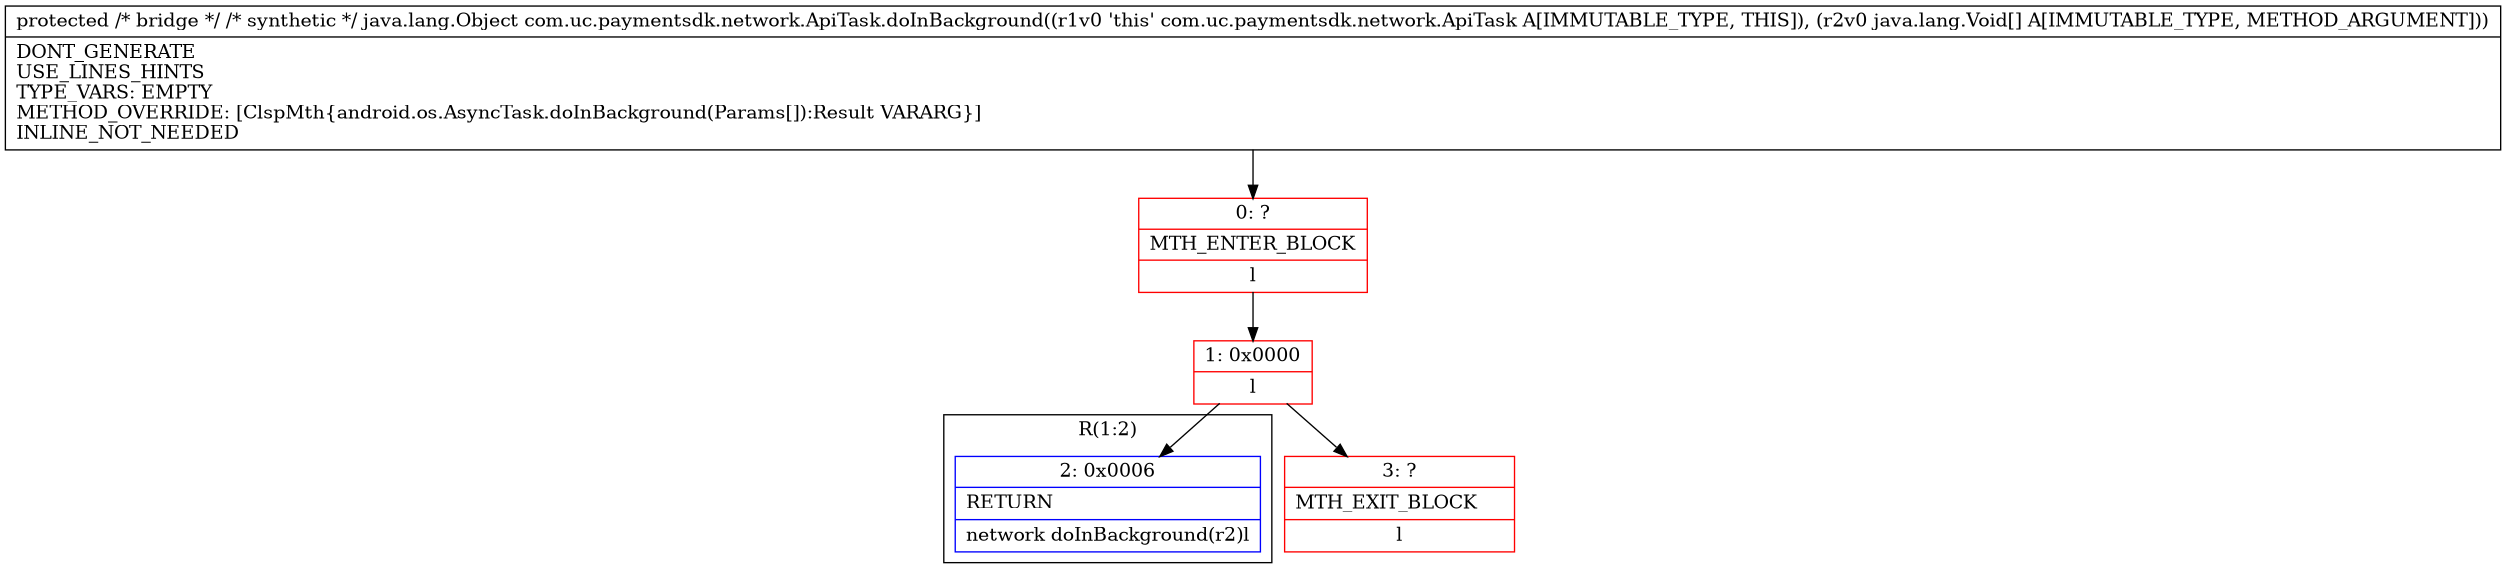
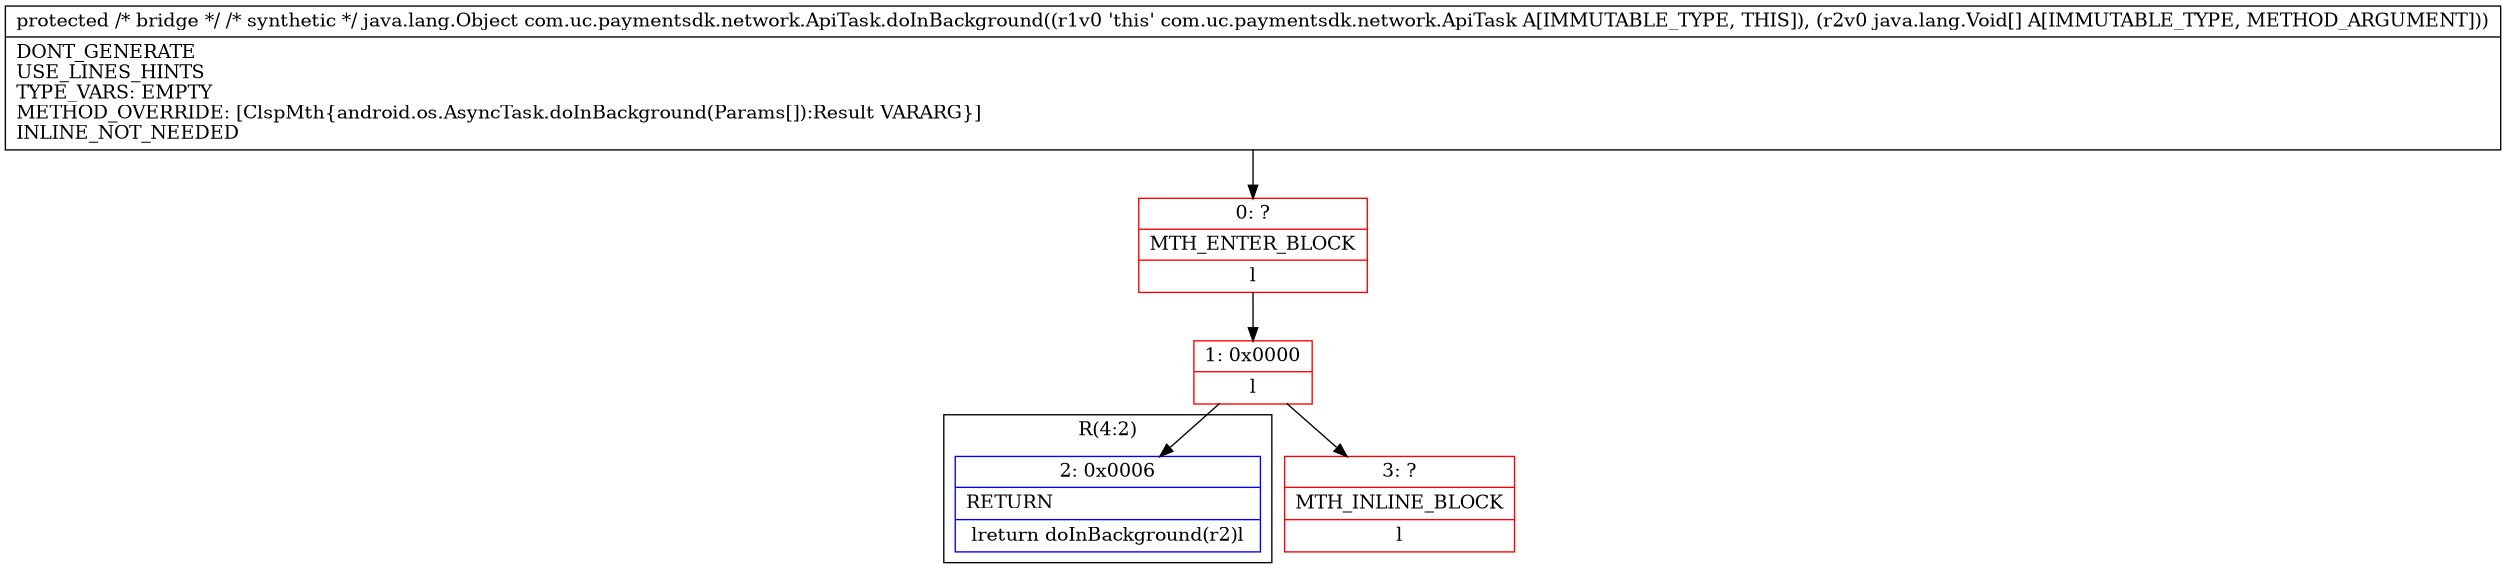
cluster "R(1:2)": label "R(1:2)" -> "R(4:2)"
node "3: ?": text "MTH_EXIT_BLOCK" -> "MTH_INLINE_BLOCK"
node "2: 0x0006": text "network doInBackground(r2)l" -> "lreturn doInBackground(r2)l"
